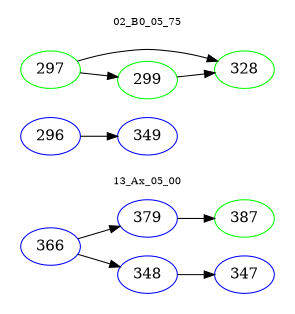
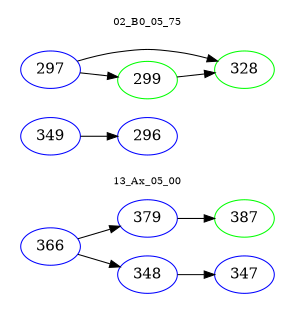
node "297": color green -> blue
edge "296" -> "349": reversed
